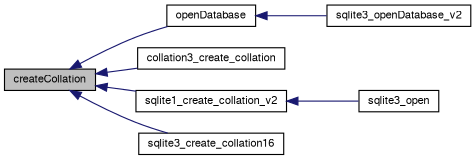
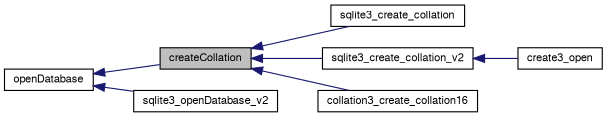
edge "openDatabase" -> "createCollation": reversed
node "collation3_create_collation": label "collation3_create_collation" -> "sqlite3_create_collation"
node "sqlite1_create_collation_v2": label "sqlite1_create_collation_v2" -> "sqlite3_create_collation_v2"
node "sqlite3_open": label "sqlite3_open" -> "create3_open"
node "sqlite3_create_collation16": label "sqlite3_create_collation16" -> "collation3_create_collation16"
